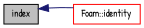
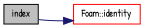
edge "Foam::identity" -> "index": reversed
